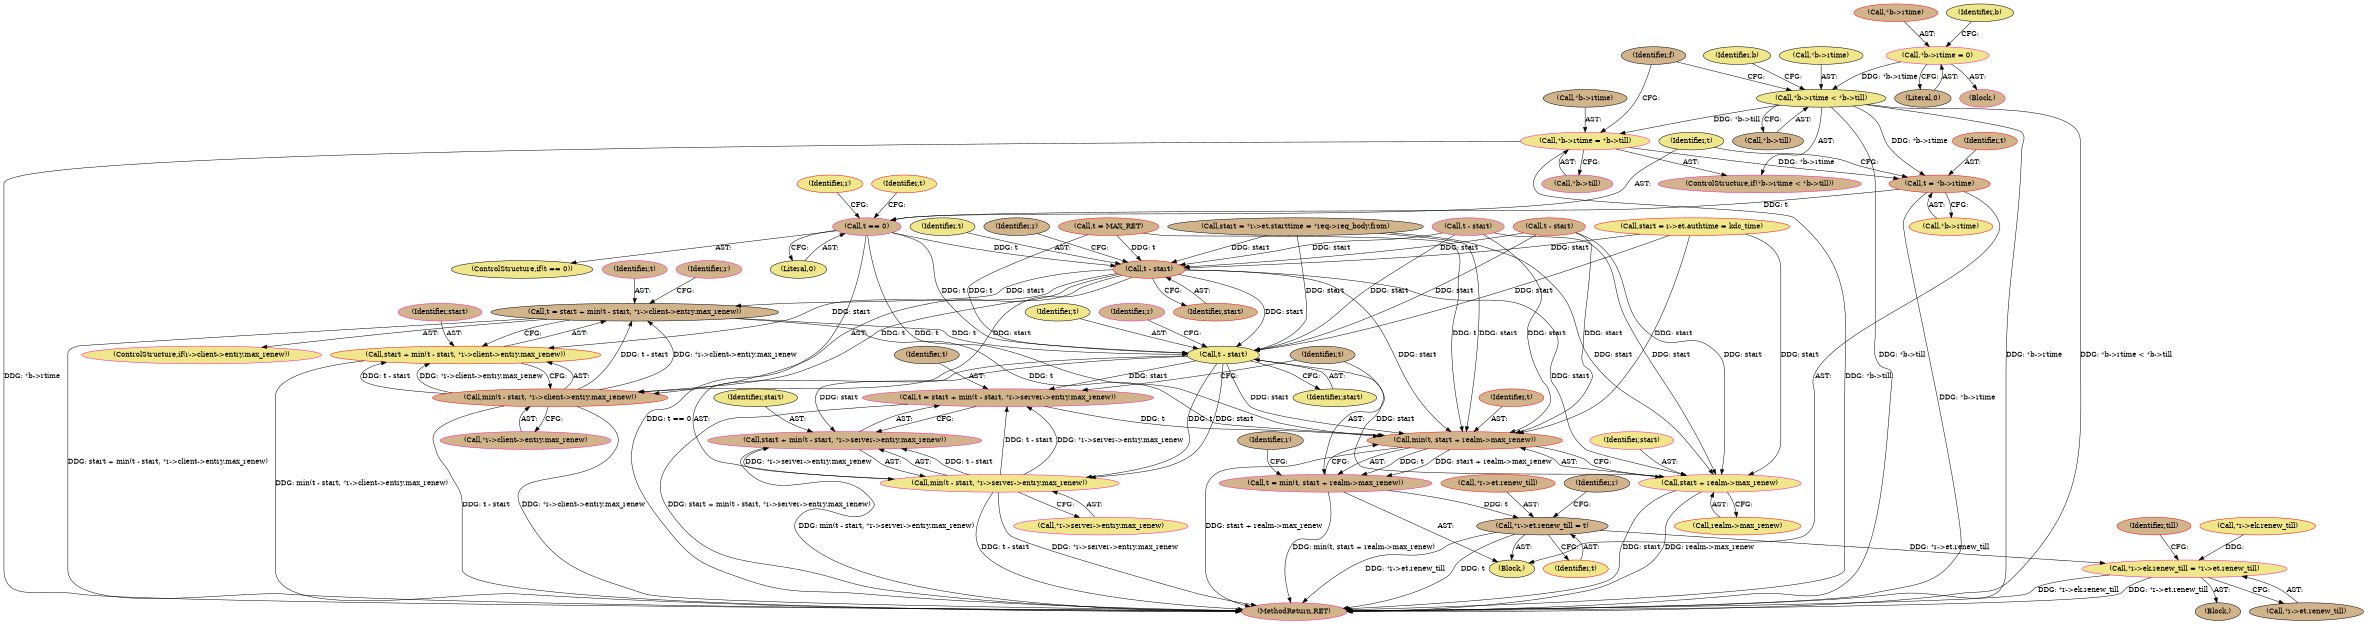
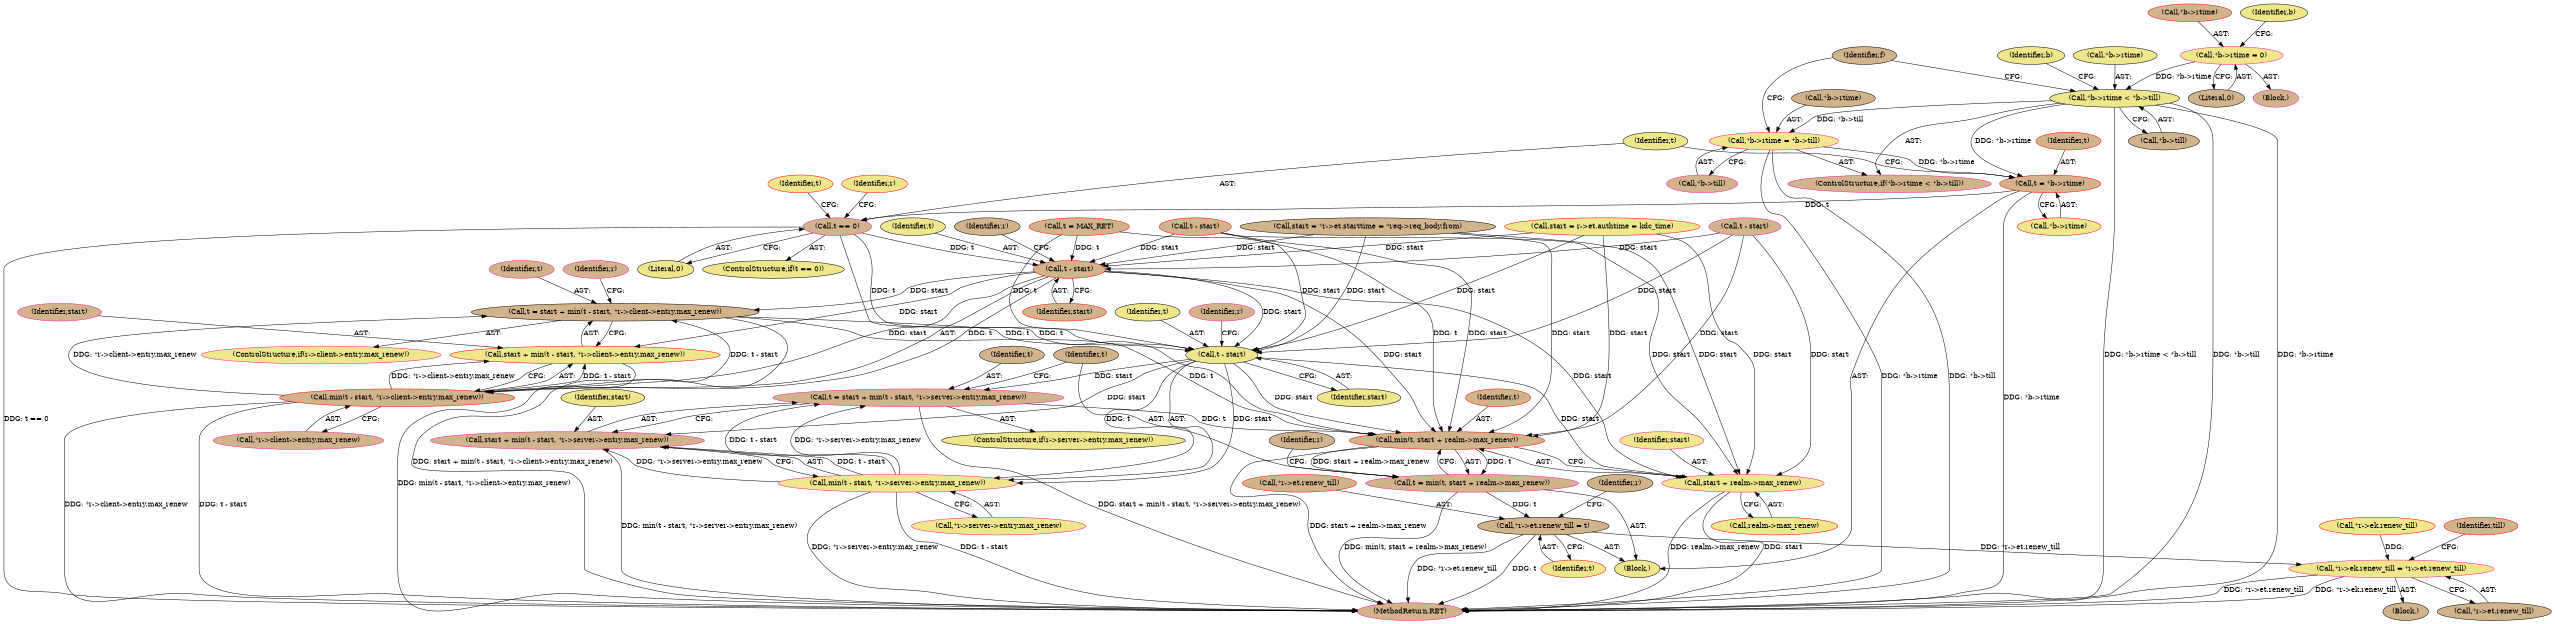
node "(ControlStructure,if(r->server->entry.max_renew))": added
edge "(Call,start + min(t - start, *r->server->entry.max_renew))" -> "(Call,min(t - start, *r->server->entry.max_renew))": label "AST: " -> "CFG: "
